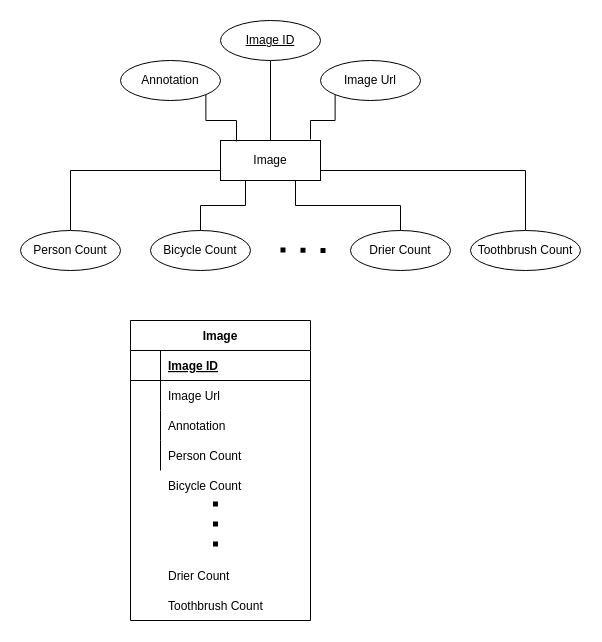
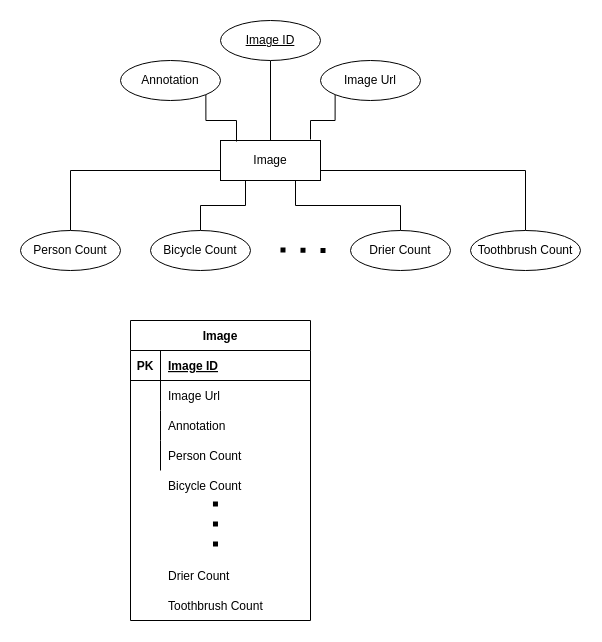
node "PK": added
